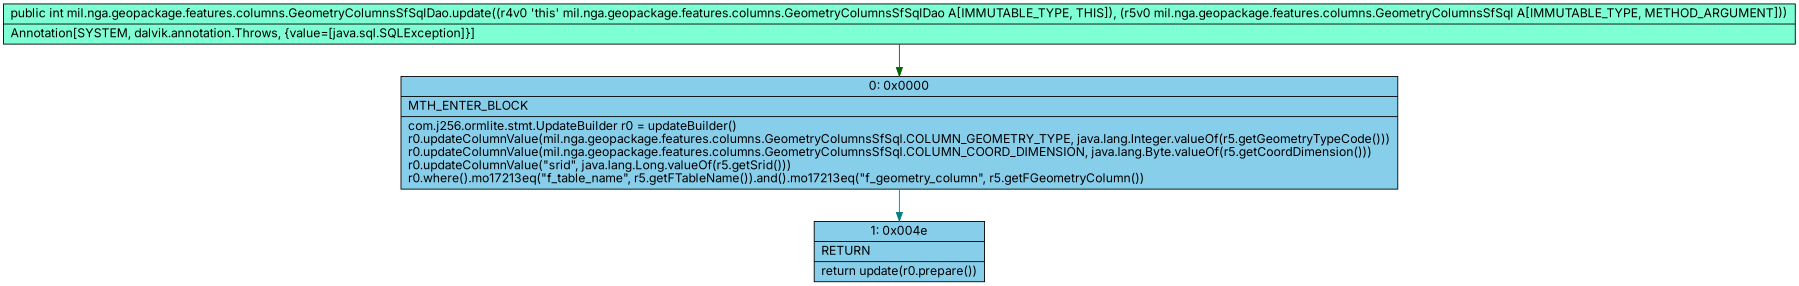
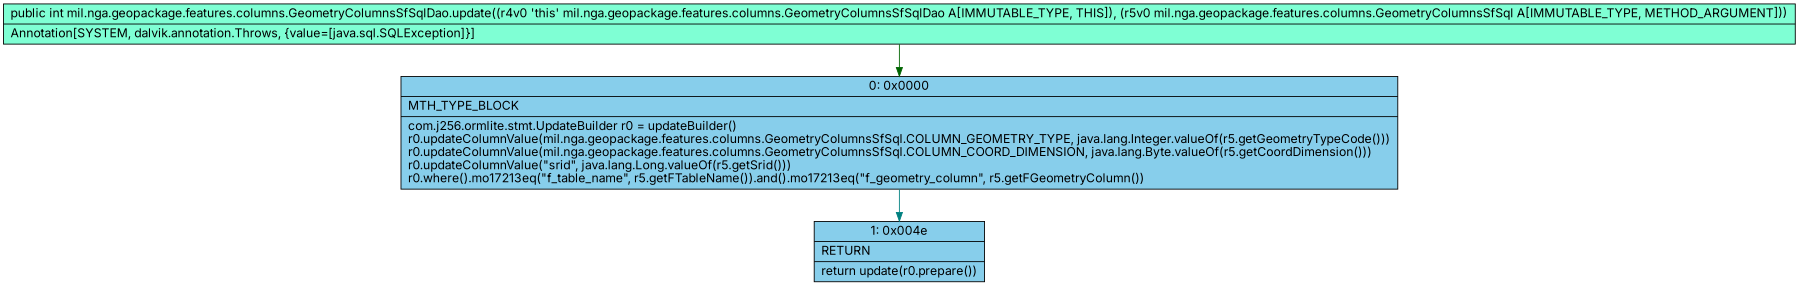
node "0: 0x0000": text "MTH_ENTER_BLOCK" -> "MTH_TYPE_BLOCK"
